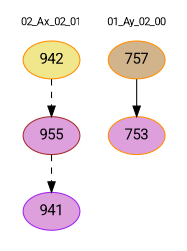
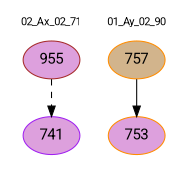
cluster "02_Ax_02_01": label "02_Ax_02_01" -> "02_Ax_02_71"
cluster "01_Ay_02_00": label "01_Ay_02_00" -> "01_Ay_02_90"
node "942": removed
node "941": label "941" -> "741"
